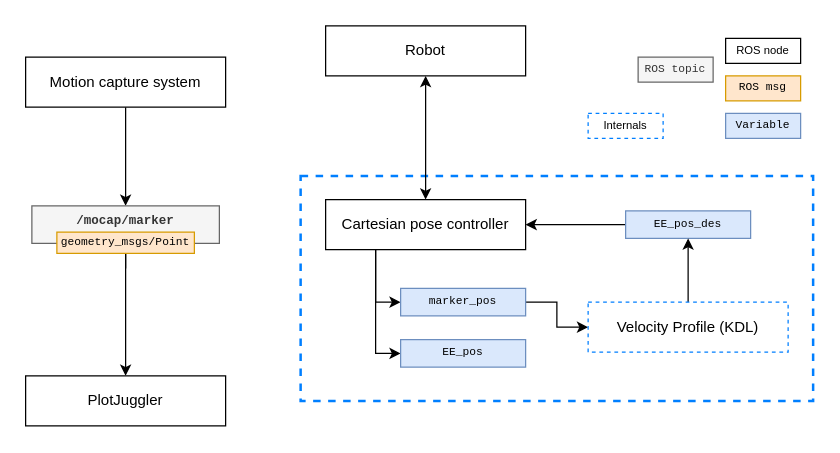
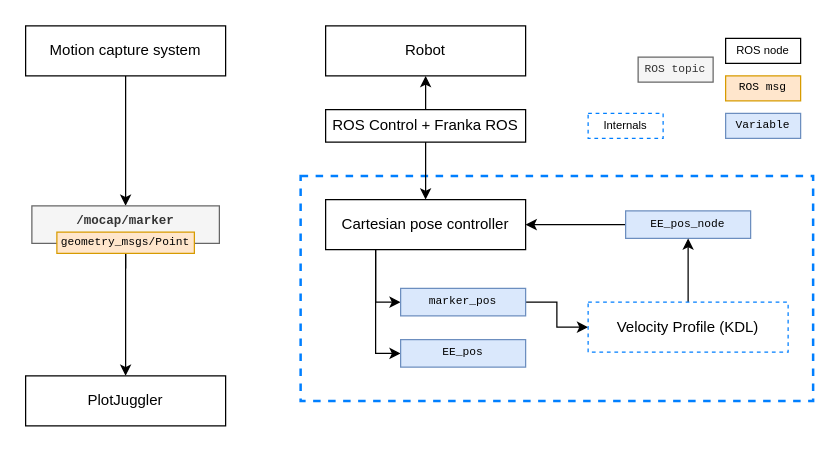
node "Motion capture system": moved (126, 82) -> (126, 51)
node "ROS Control + Franka ROS": added
node "EE_pos_des": label "EE_pos_des" -> "EE_pos_node"
